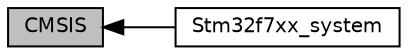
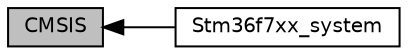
node "Stm32f7xx_system": label "Stm32f7xx_system" -> "Stm36f7xx_system"
